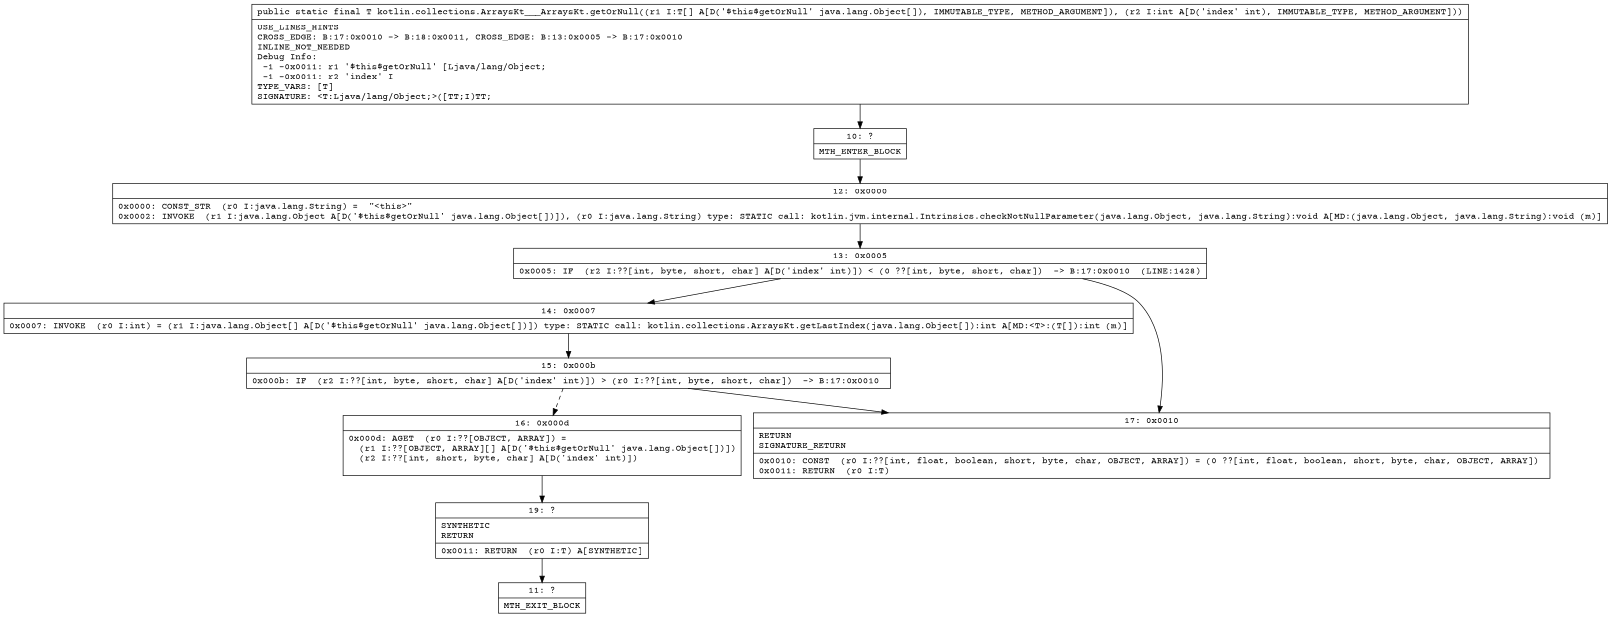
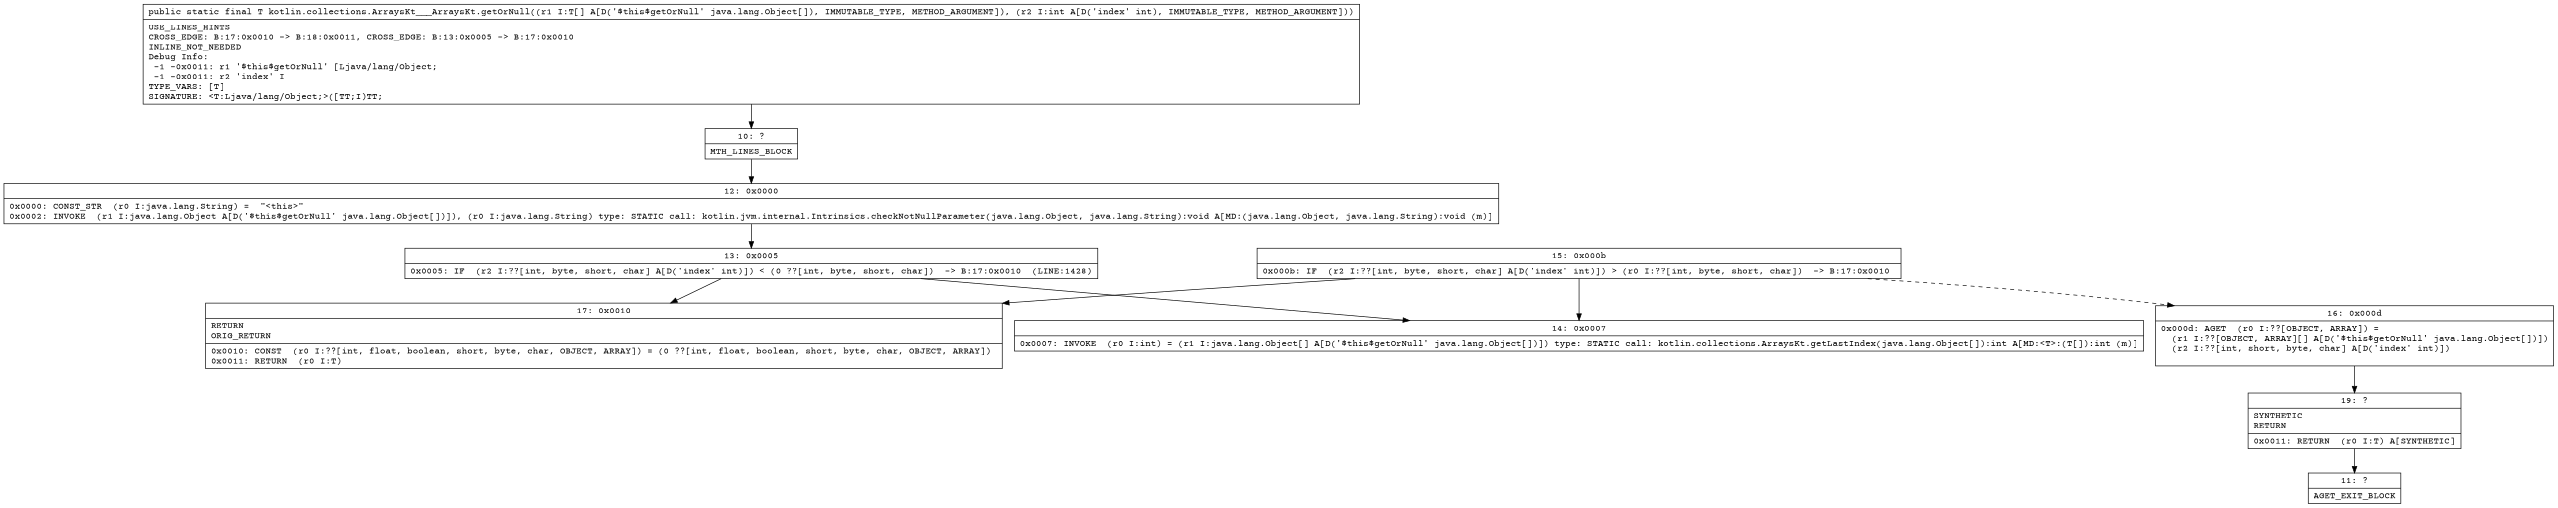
node "10: ?": text "MTH_ENTER_BLOCK" -> "MTH_LINES_BLOCK"
edge "14: 0x0007" -> "15: 0x000b": reversed
node "17: 0x0010": text "SIGNATURE_RETURN" -> "ORIG_RETURN"
node "11: ?": text "MTH_EXIT_BLOCK" -> "AGET_EXIT_BLOCK"
